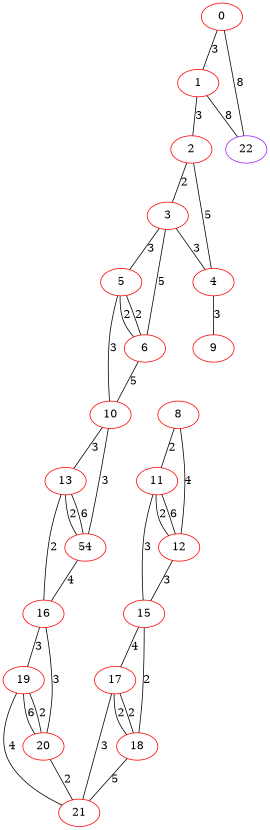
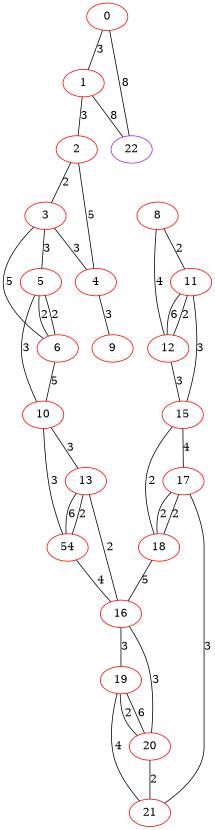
edge "18" -- "21": now "18" -- "16"
